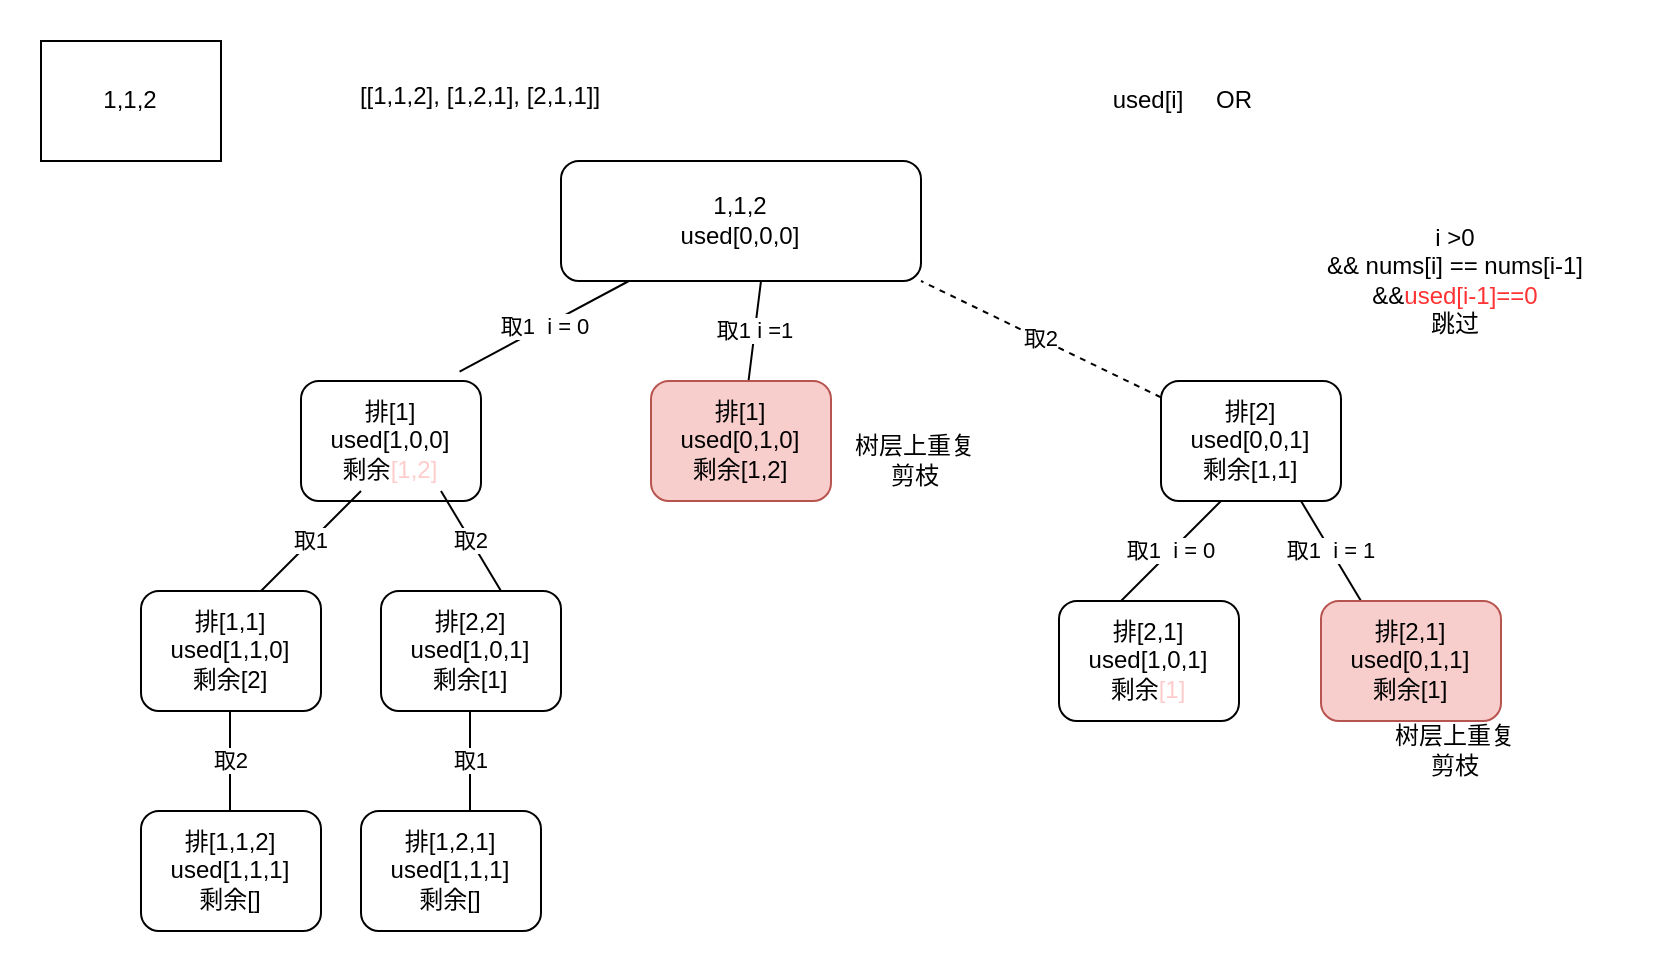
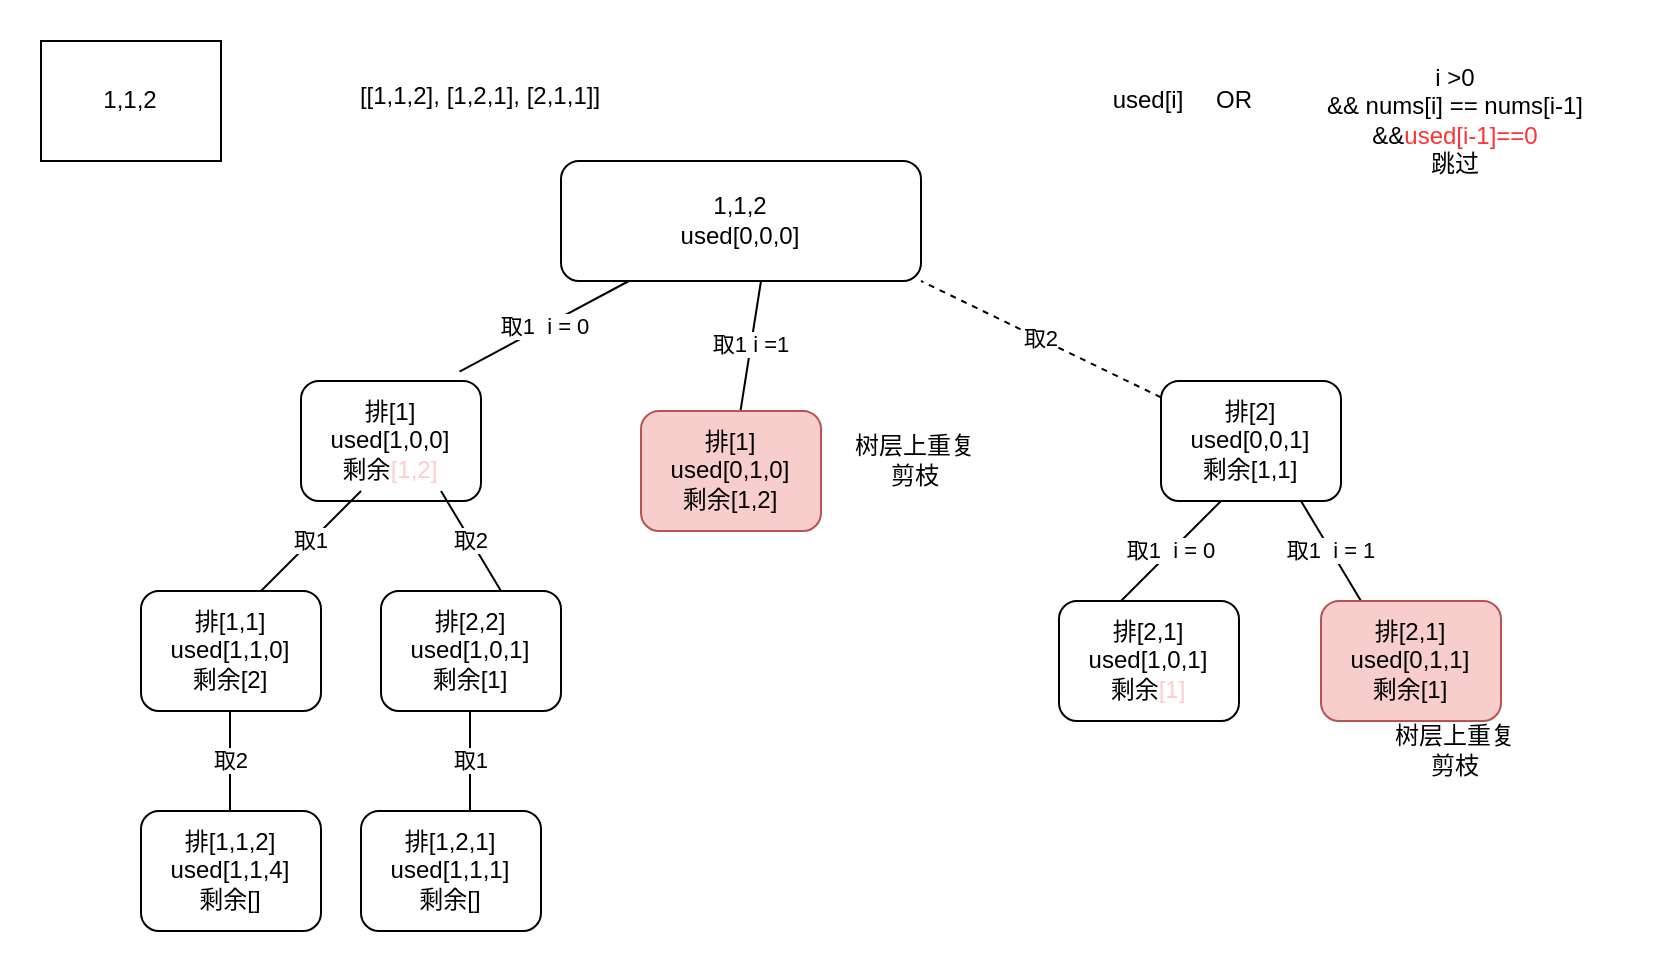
node "i >0 && nums[i] == nums[i-1] &&used[i-1]==0 跳过": moved (1456, 281) -> (1456, 121)
node "排[1] used[0,1,0] 剩余[1,2]": moved (741, 441) -> (731, 471)
node "排[1,1,2] used[1,1,1] 剩余[]": label "排[1,1,2] used[1,1,1] 剩余[]" -> "排[1,1,2] used[1,1,4] 剩余[]"
